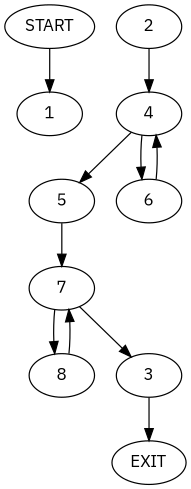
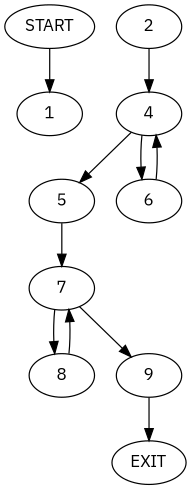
node "3": label "3" -> "9"
